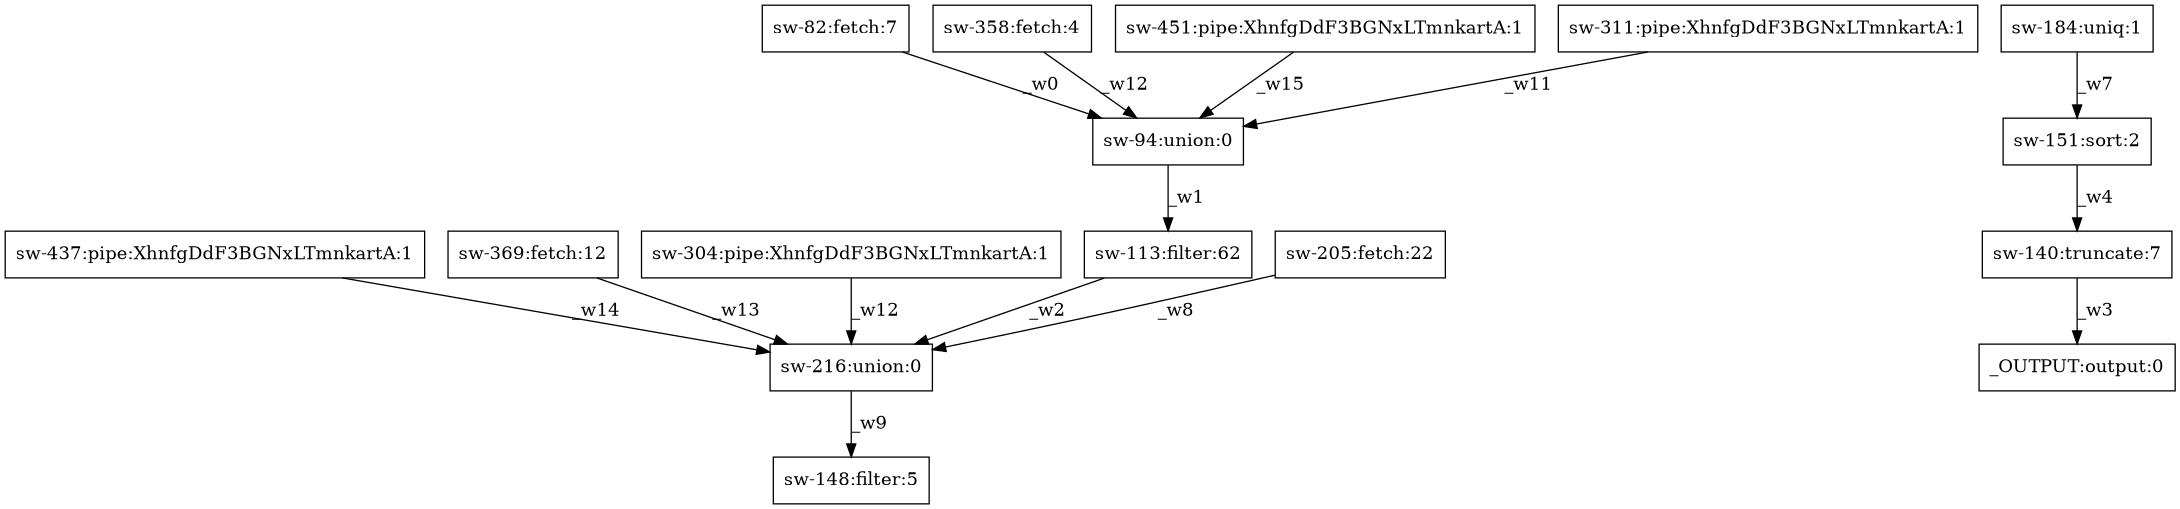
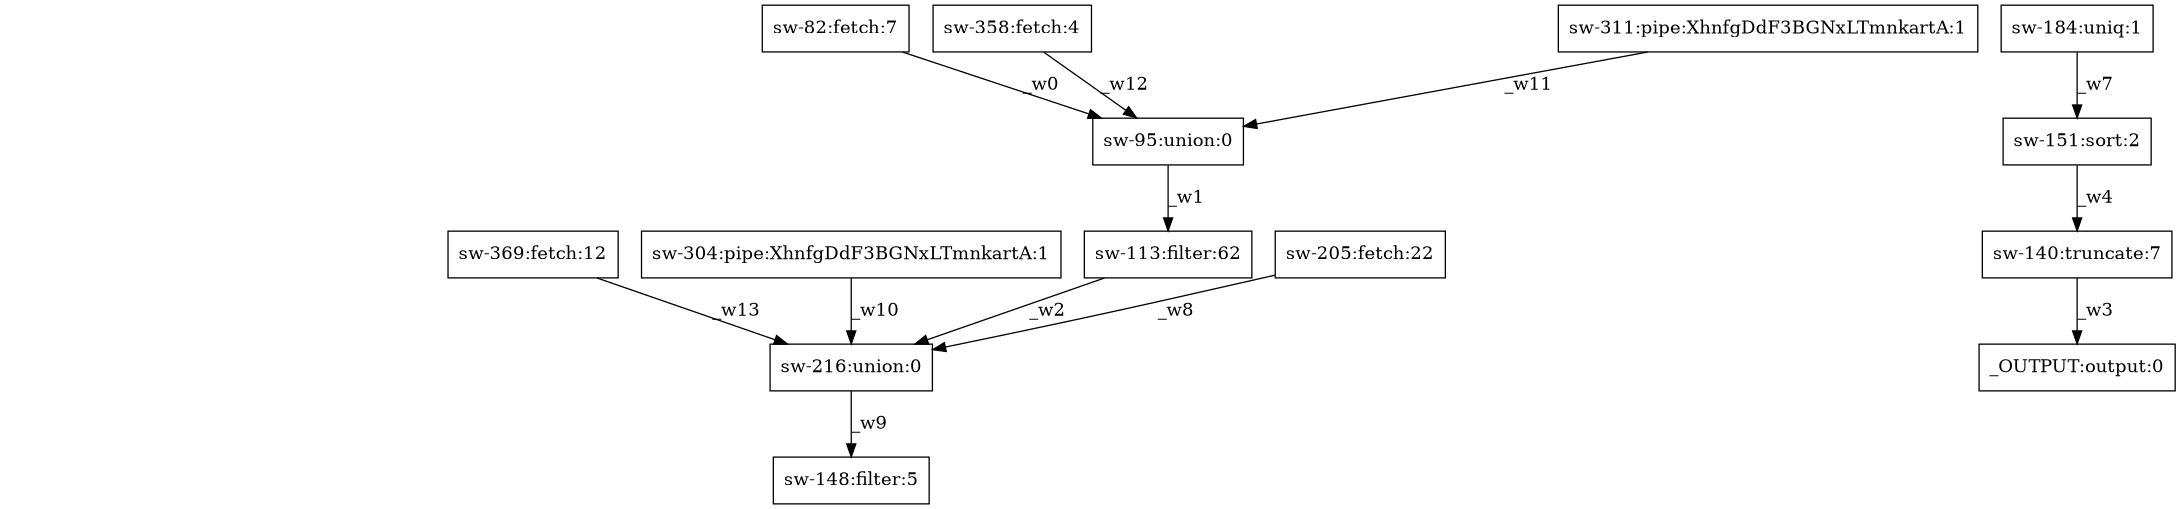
node "sw-451:pipe:XhnfgDdF3BGNxLTmnkartA:1": removed
node "sw-94:union:0": label "sw-94:union:0" -> "sw-95:union:0"
node "sw-437:pipe:XhnfgDdF3BGNxLTmnkartA:1": removed
edge "sw-304:pipe:XhnfgDdF3BGNxLTmnkartA:1" -> "sw-216:union:0": label "_w12" -> "_w10"
